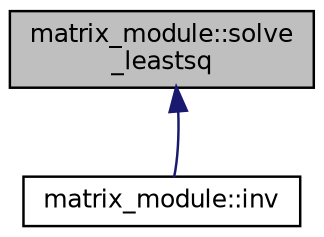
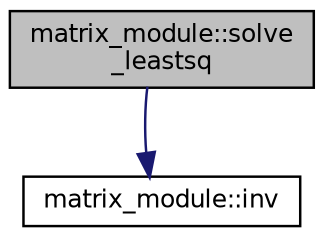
edge "matrix_module::inv" -> "matrix_module::solve _leastsq": reversed
